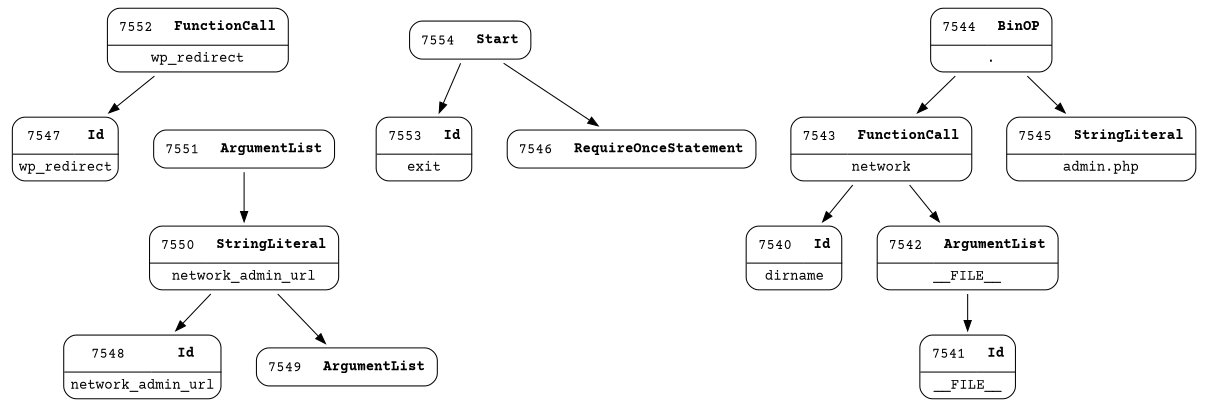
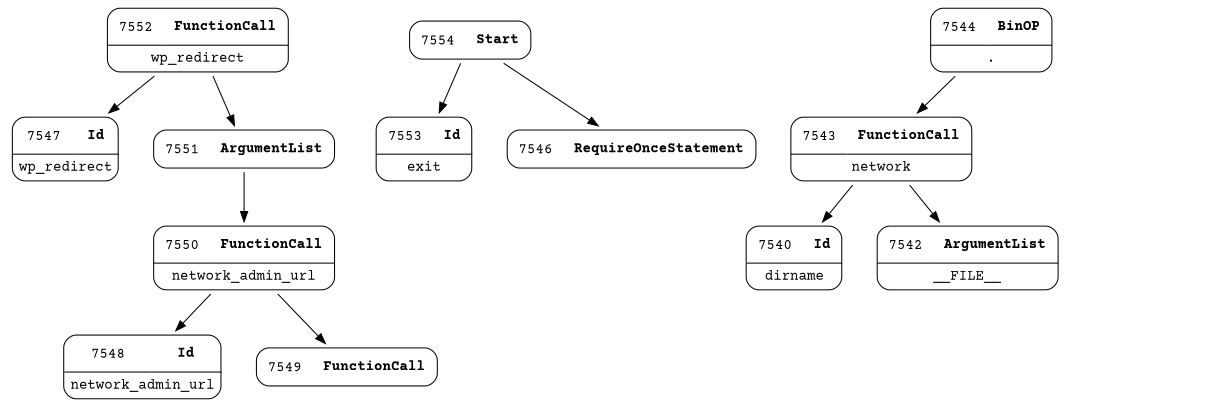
edge "7552" -> "7551": added
node "7545": removed
node "7550": text "StringLiteral" -> "FunctionCall"
node "7549": text "ArgumentList" -> "FunctionCall"
node "7541": removed
